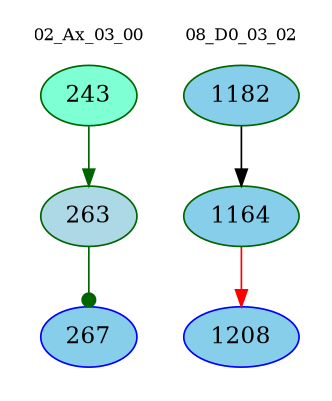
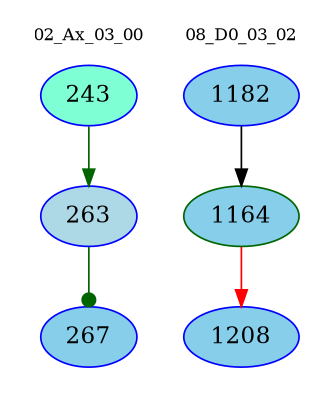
node "243": color darkgreen -> blue
node "1182": color darkgreen -> blue
node "263": color darkgreen -> blue
